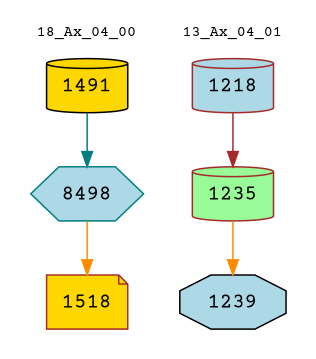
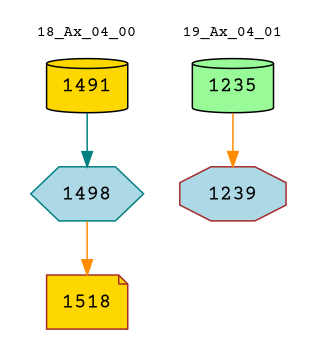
cluster "13_Ax_04_01": label "13_Ax_04_01" -> "19_Ax_04_01"
node "1218": removed
node "8498": label "8498" -> "1498"
node "1235": color brown -> black
node "1239": color black -> brown
